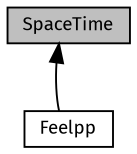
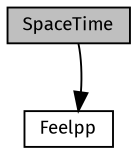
edge "Feelpp" -> "SpaceTime": reversed
